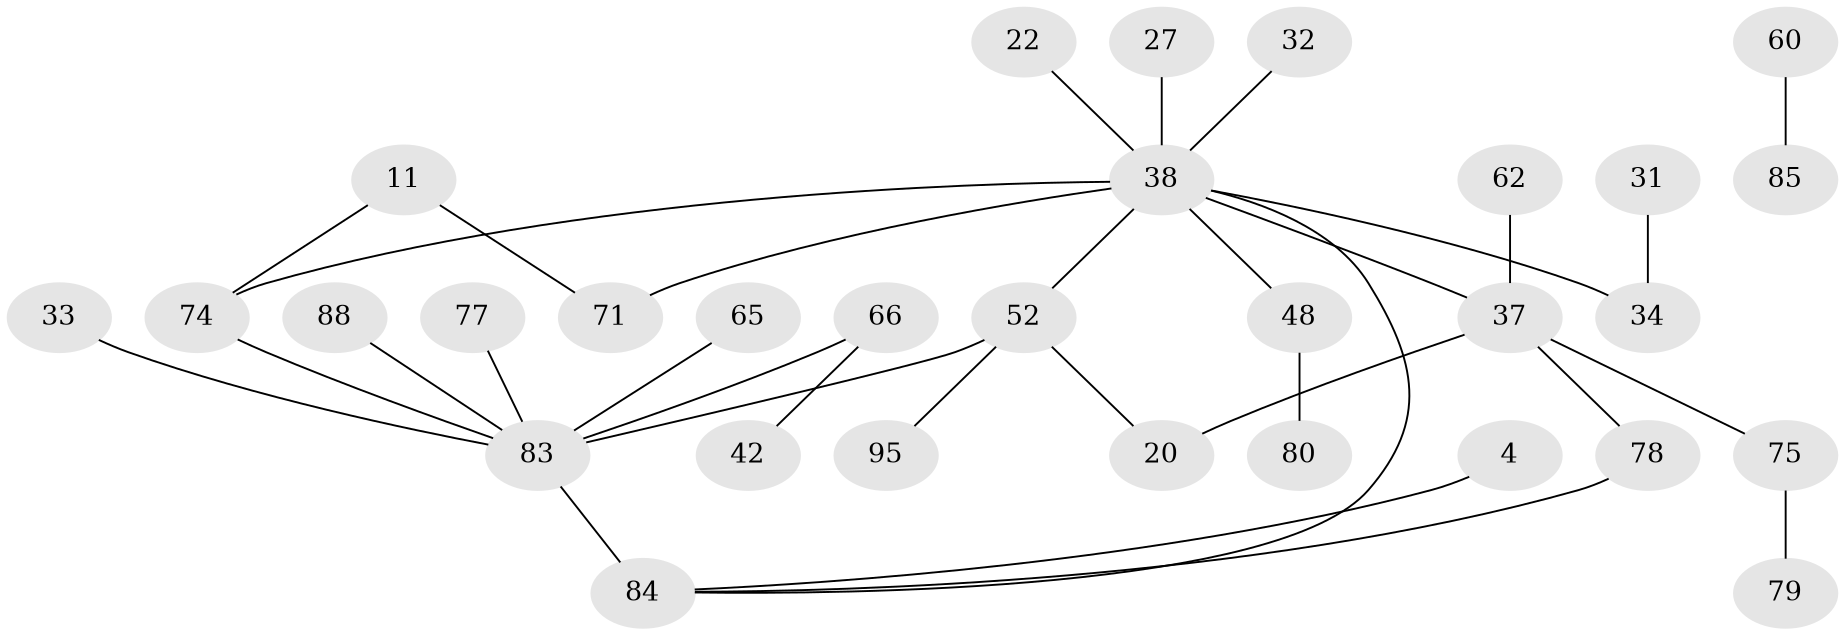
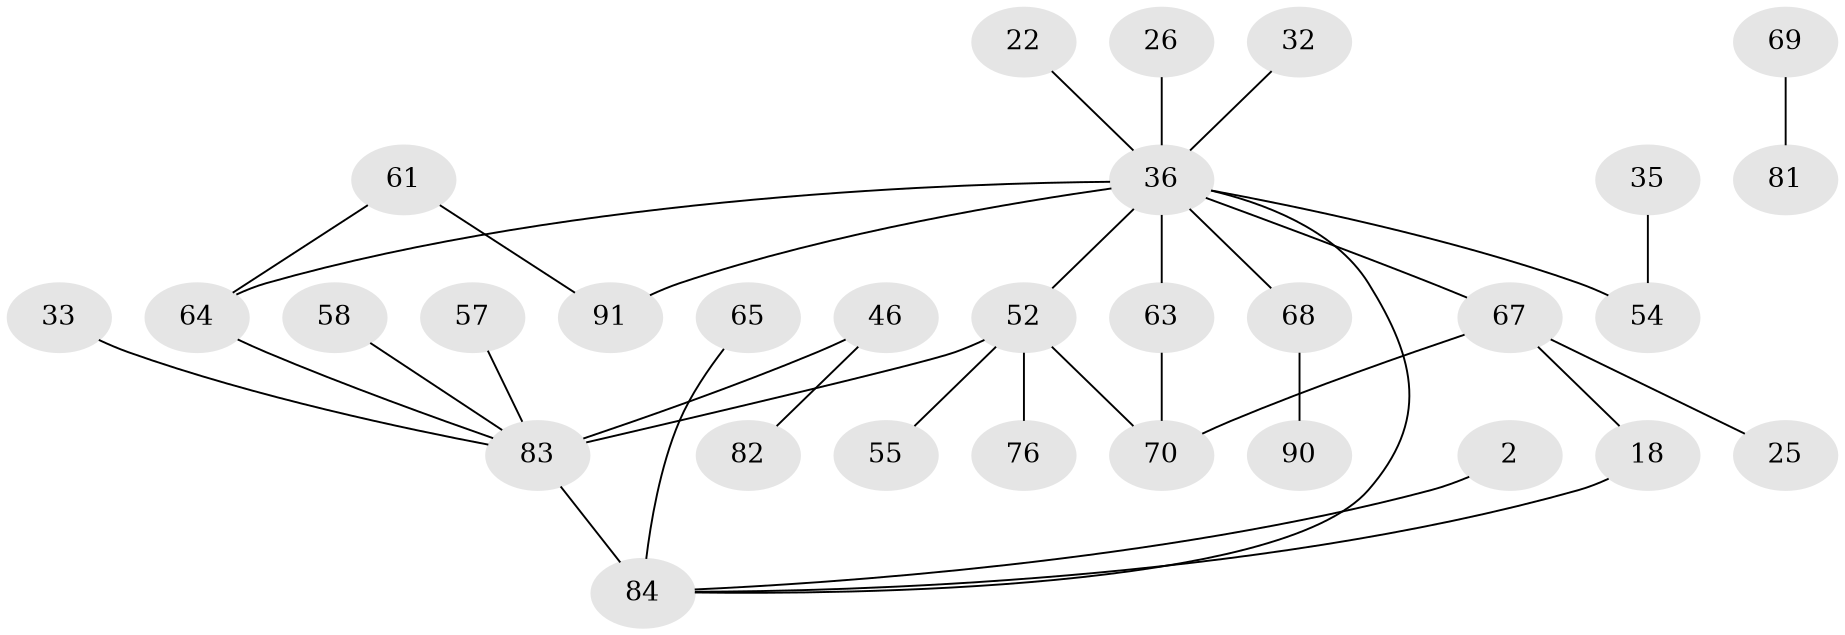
node "27": label "27" -> "26"
node "60": label "60" -> "69"
node "11": label "11" -> "61"
node "38": label "38" -> "36"
node "62": removed
node "31": label "31" -> "35"
node "85": label "85" -> "81"
node "74": label "74" -> "64"
node "88": label "88" -> "58"
node "77": label "77" -> "57"
node "71": label "71" -> "91"
node "66": label "66" -> "46"
node "63": added
node "48": label "48" -> "68"
node "37": label "37" -> "67"
node "34": label "34" -> "54"
edge "65" -- "83": now "65" -- "84"
node "42": label "42" -> "82"
node "95": label "95" -> "55"
node "76": added
node "20": label "20" -> "70"
node "80": label "80" -> "90"
node "4": label "4" -> "2"
node "78": label "78" -> "18"
node "75": label "75" -> "25"
node "79": removed
